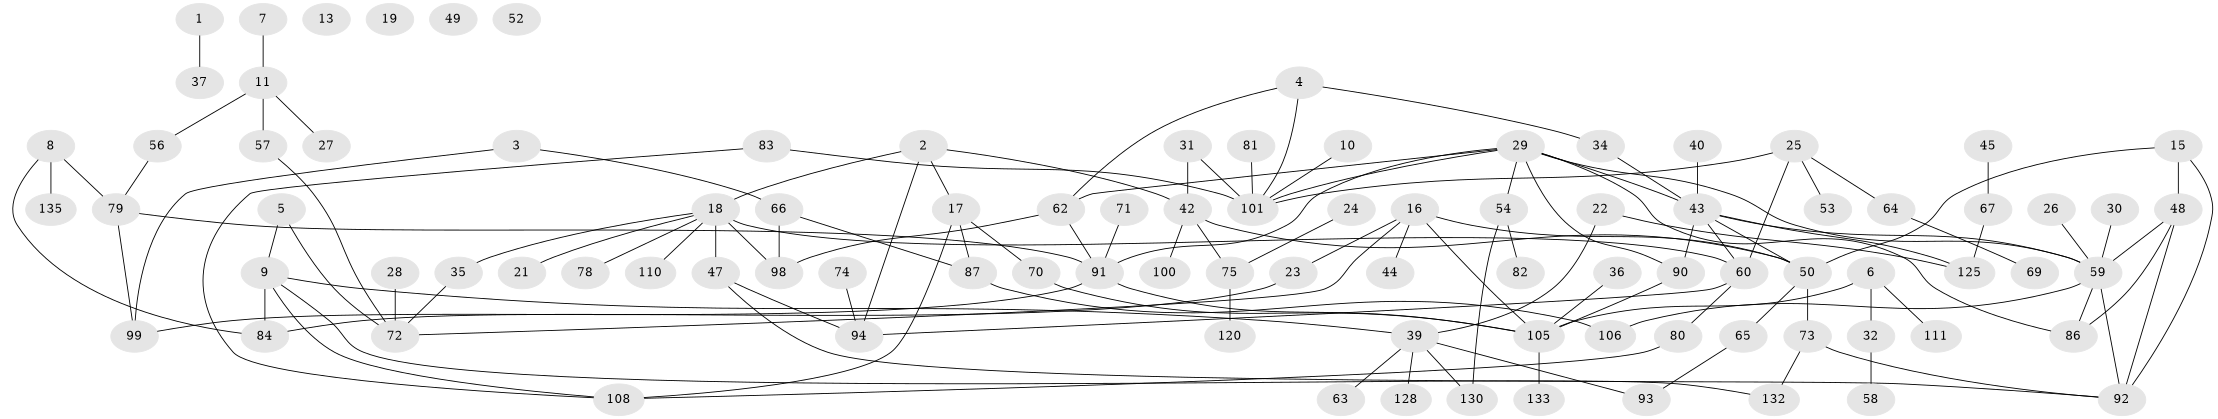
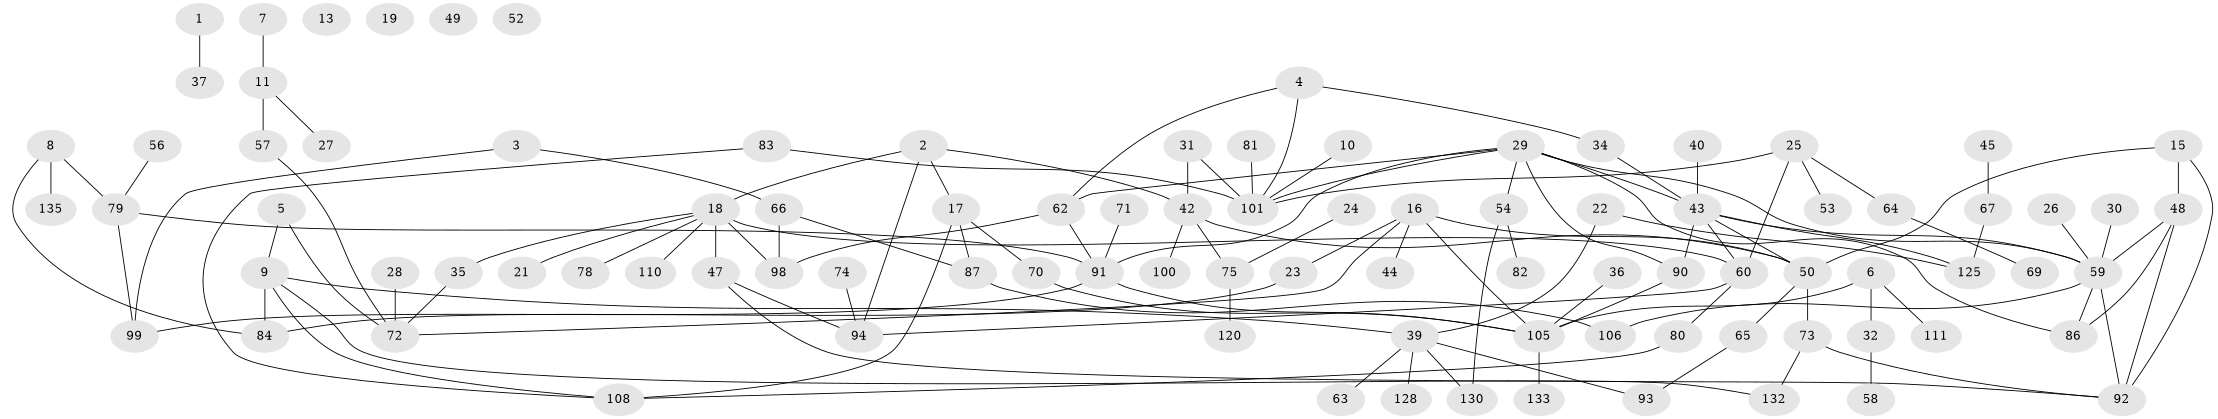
edge "11" -- "56": removed
